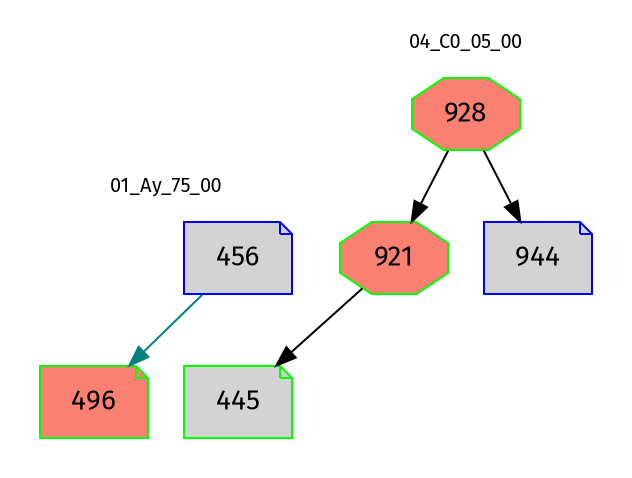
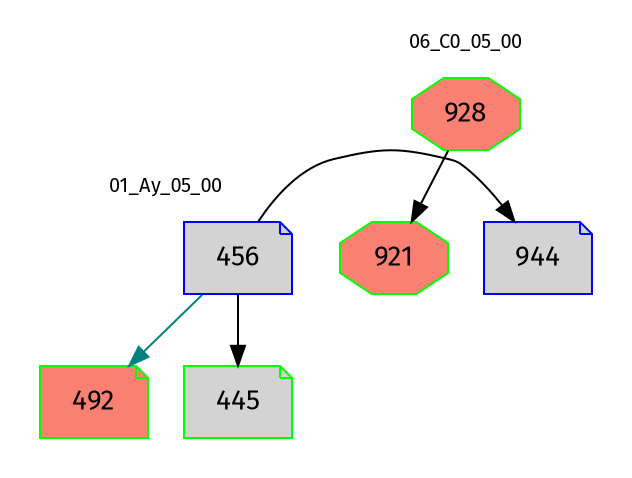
cluster "04_C0_05_00": label "04_C0_05_00" -> "06_C0_05_00"
edge "928" -> "944": now "456" -> "944"
cluster "01_Ay_75_00": label "01_Ay_75_00" -> "01_Ay_05_00"
edge "921" -> "445": now "456" -> "445"
node "496": label "496" -> "492"
